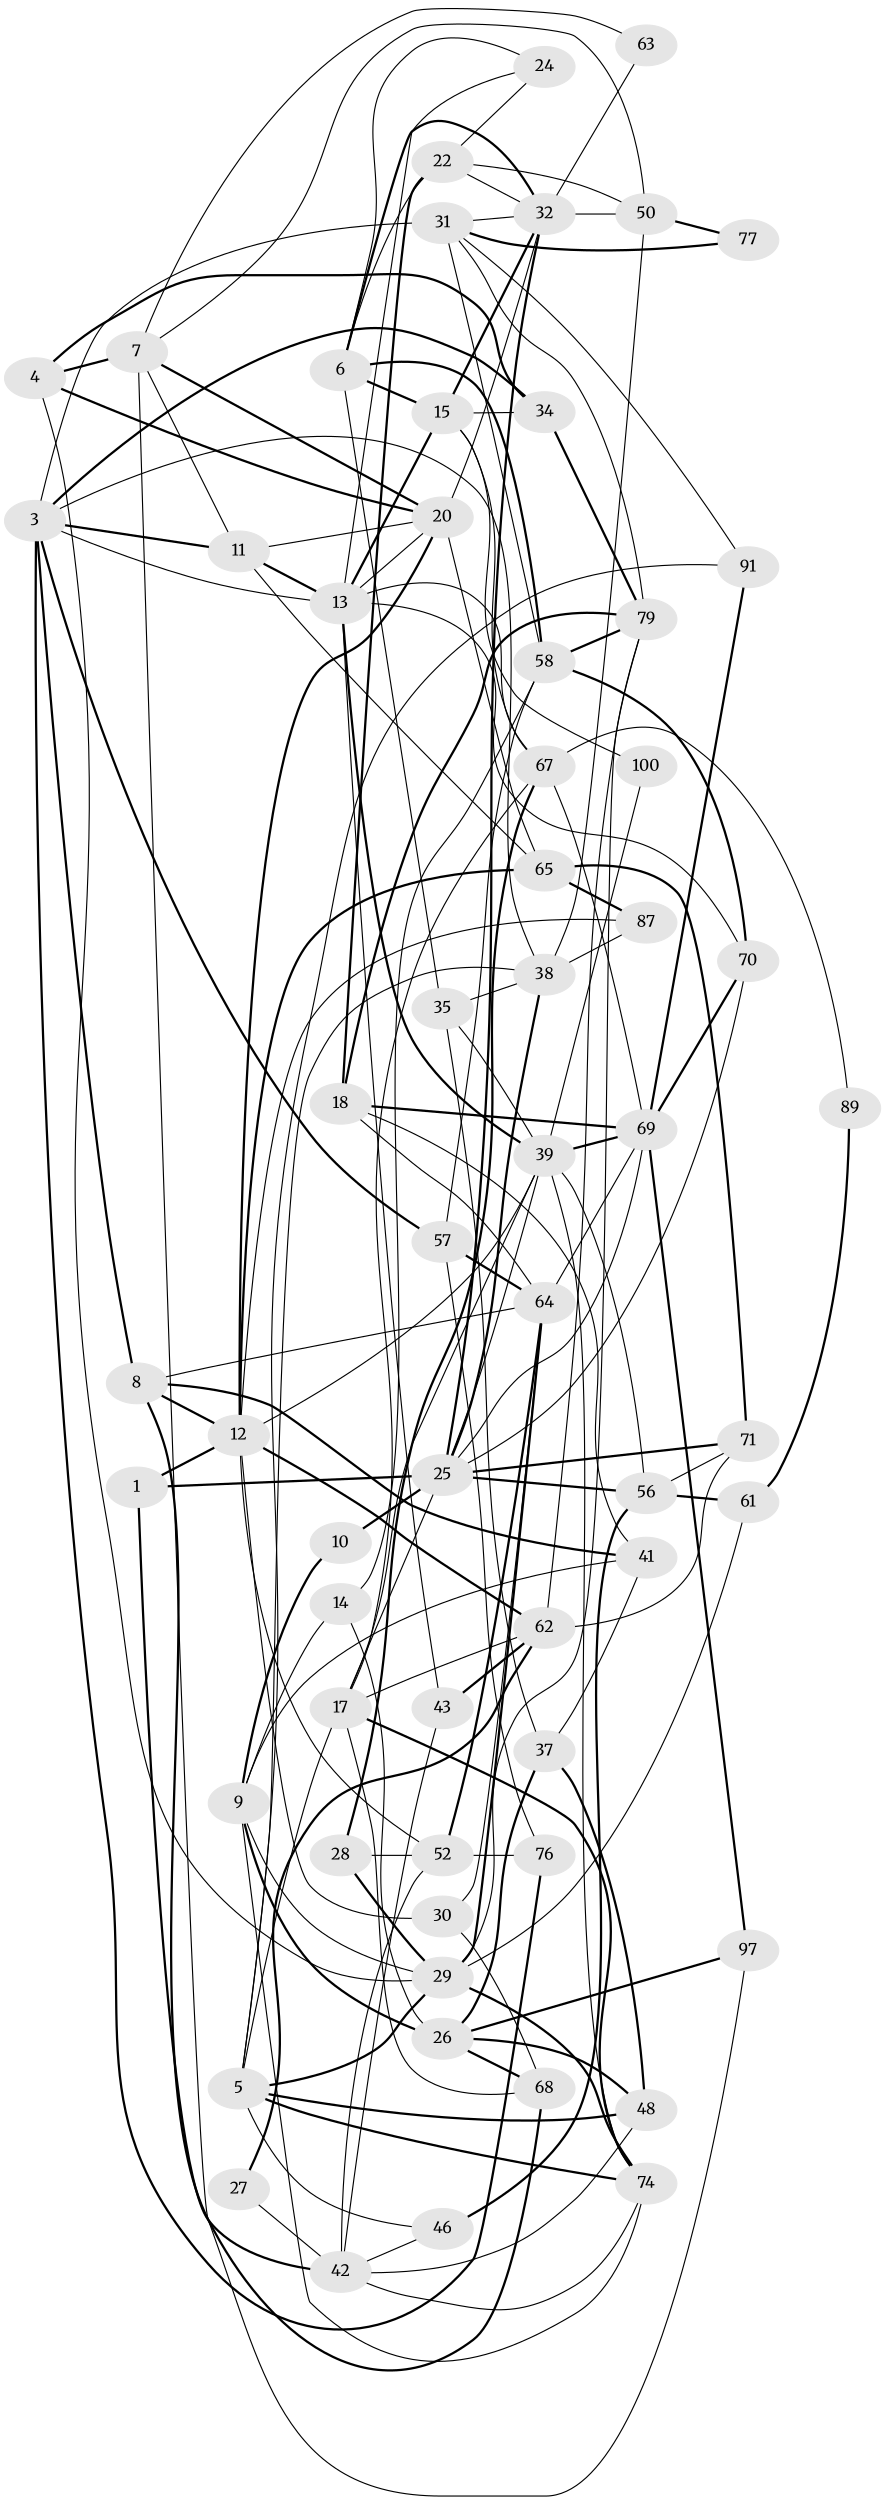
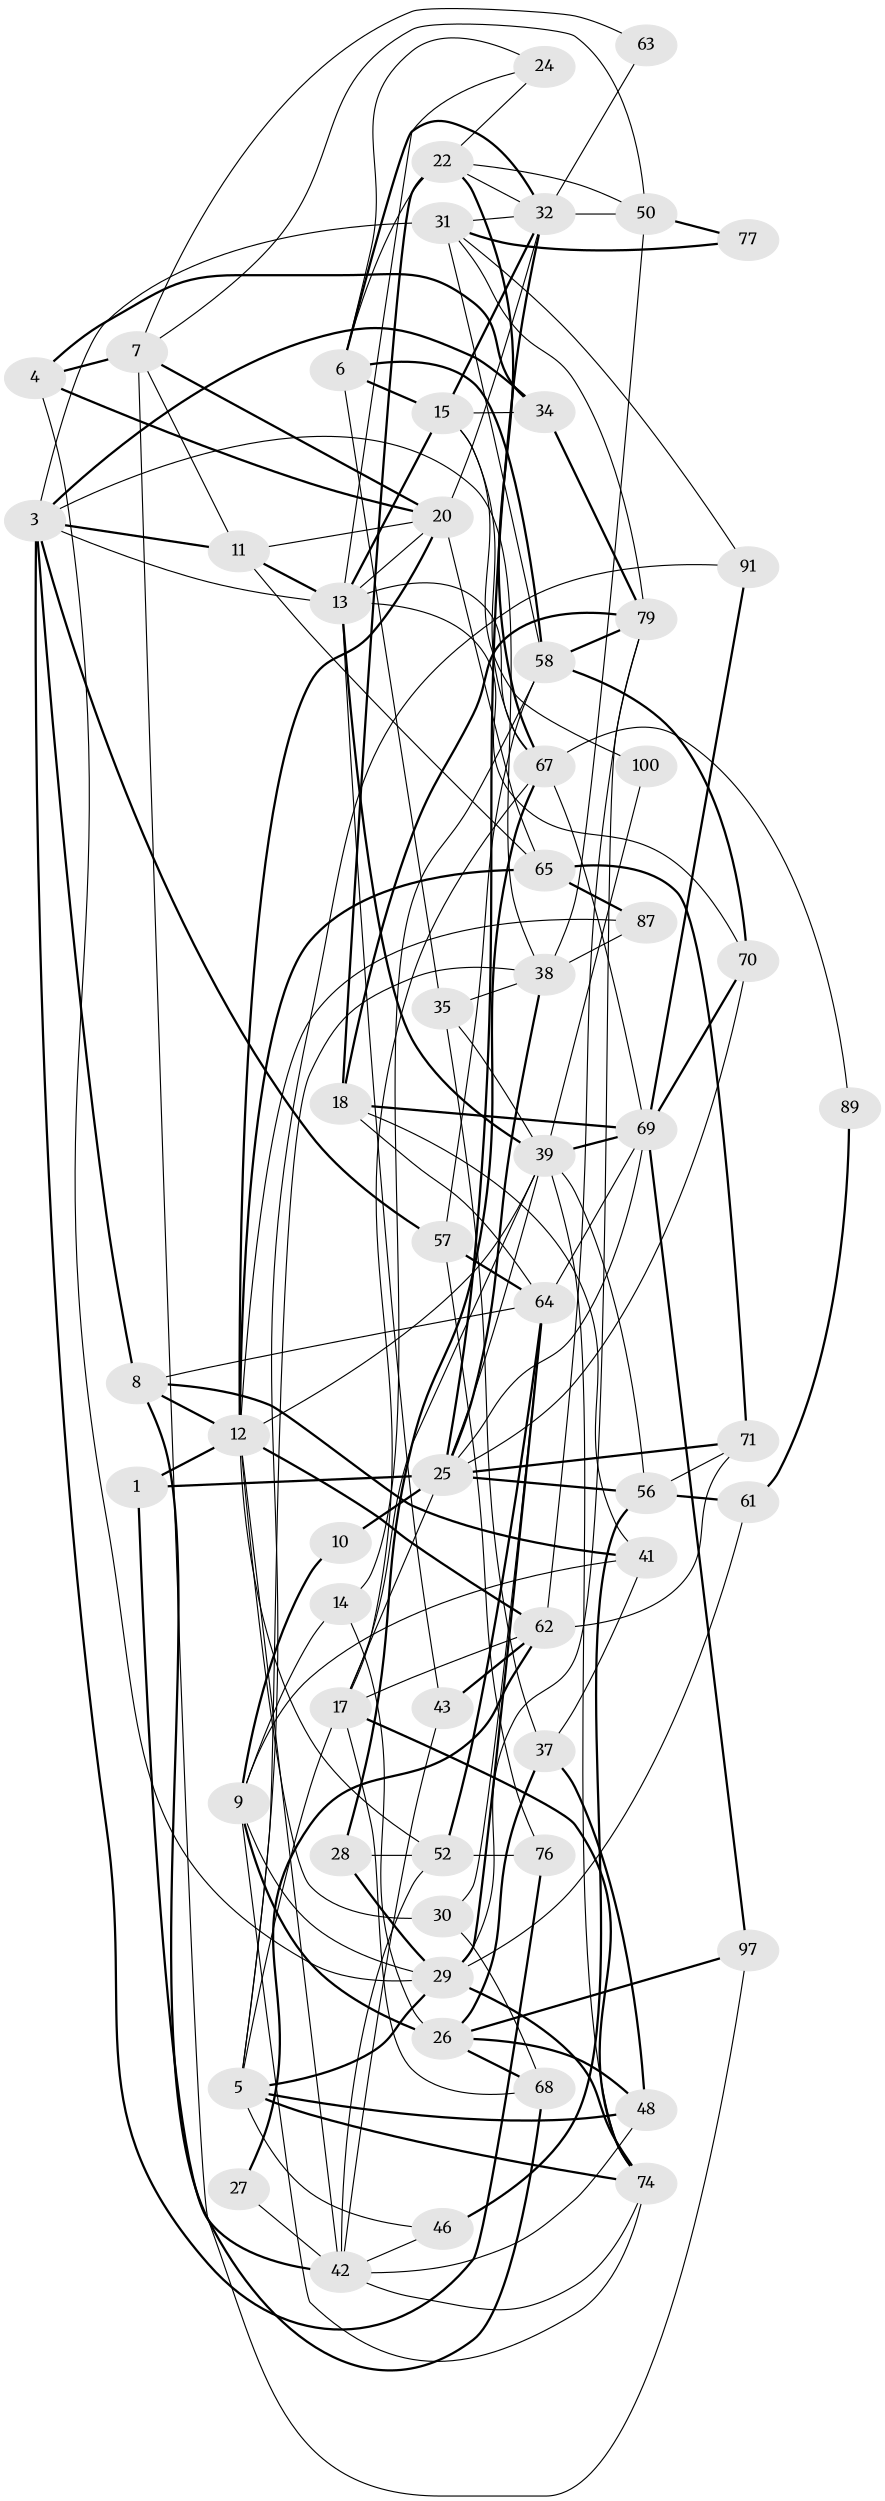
edge "22" -- "67": added
edge "12" -- "42": added
